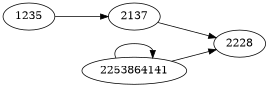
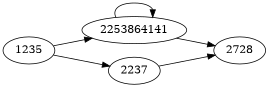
node "2137": label "2137" -> "2237"
edge "1235" -> "2253864141": added
node "2228": label "2228" -> "2728"
